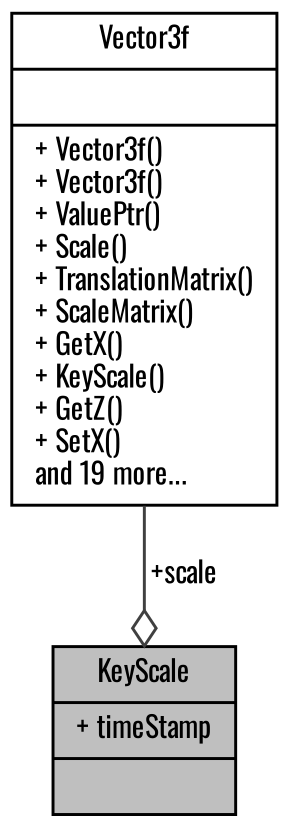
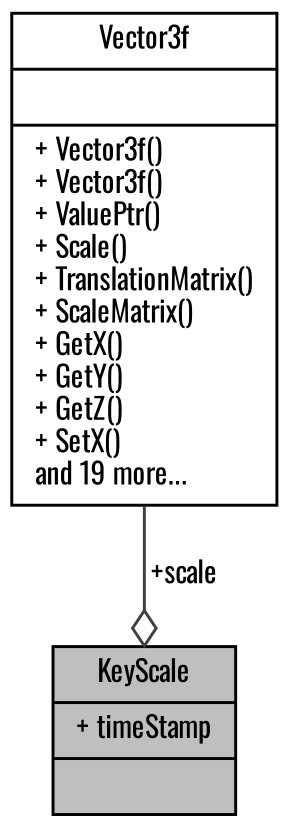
node "Vector3f": text "+ KeyScale()" -> "+ GetY()"
